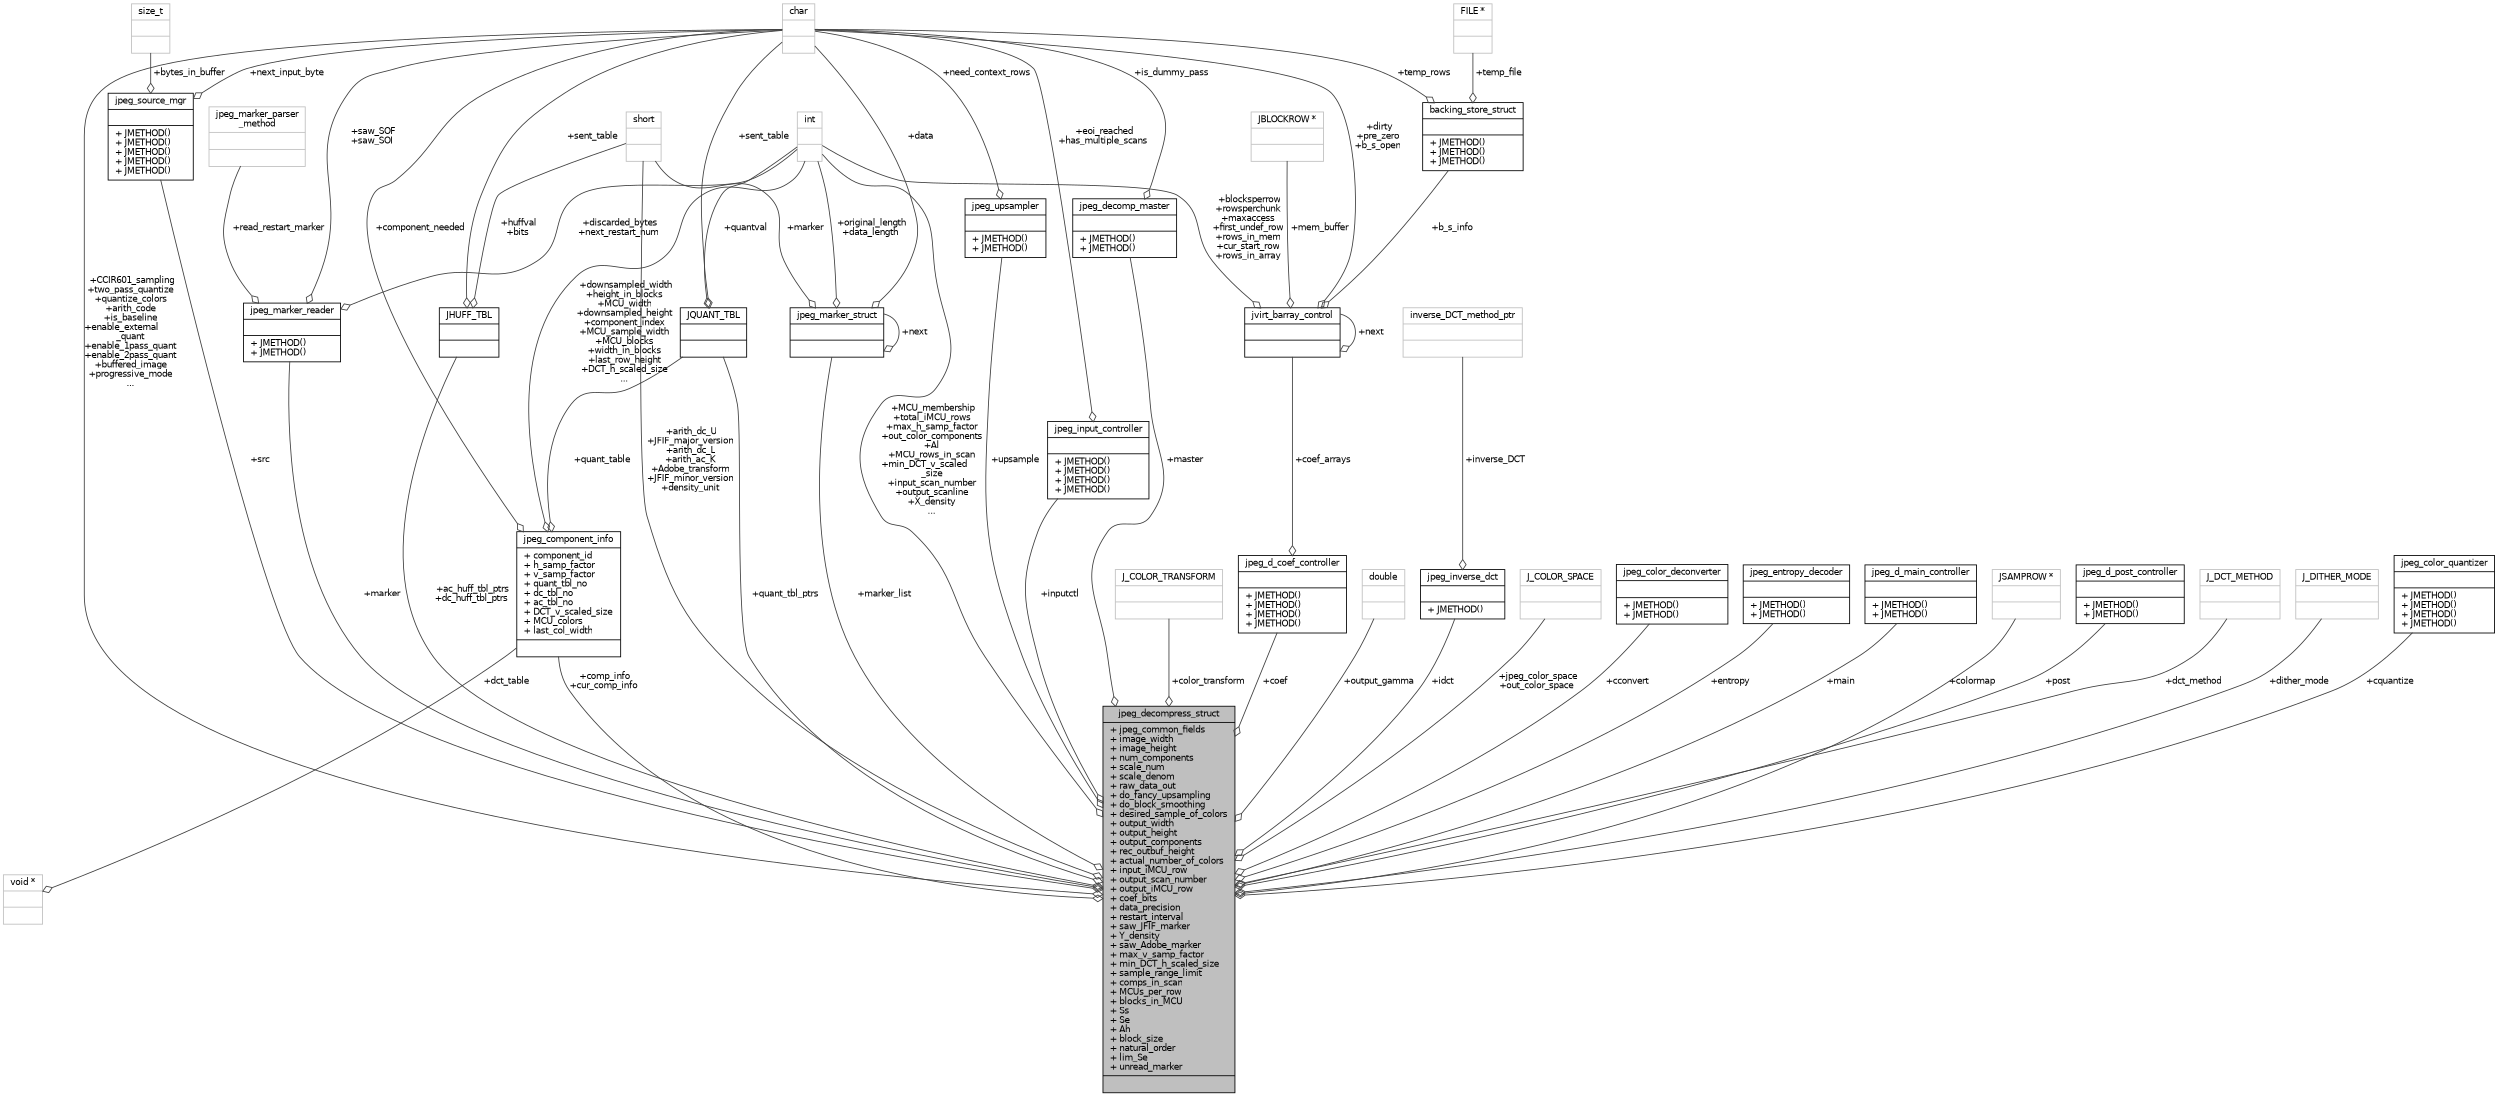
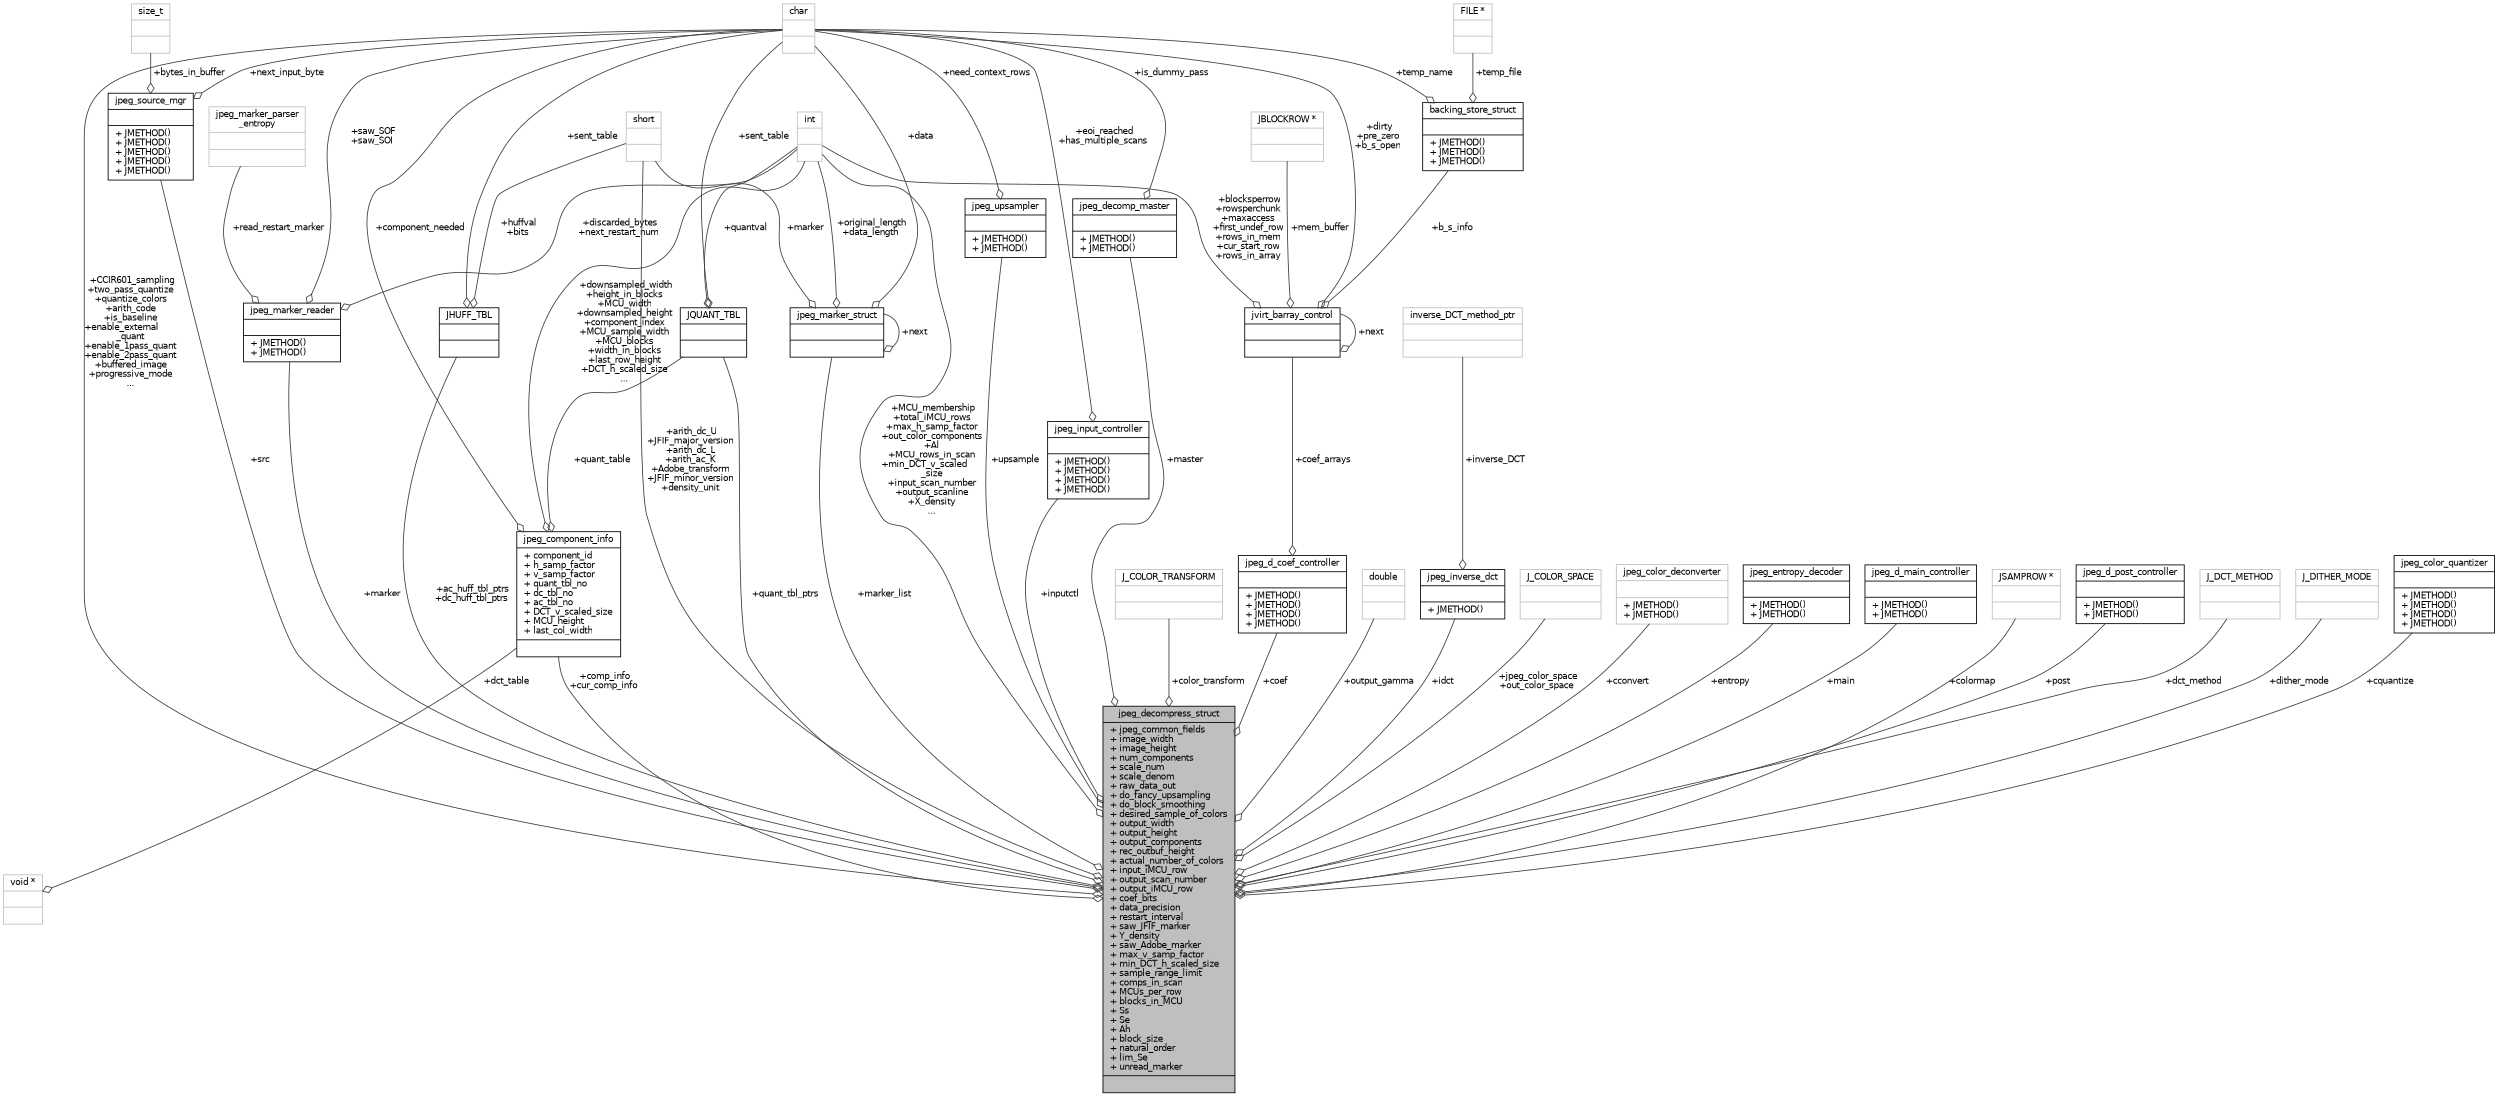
edge "char" -> "backing_store_struct": label " +temp_rows" -> " +temp_name"
node "jpeg_marker_parser": text "_method" -> "_entropy"
node "jpeg_color_deconverter": color black -> grey75
node "jpeg_component_info": text "+ MCU_colors" -> "+ MCU_height"
